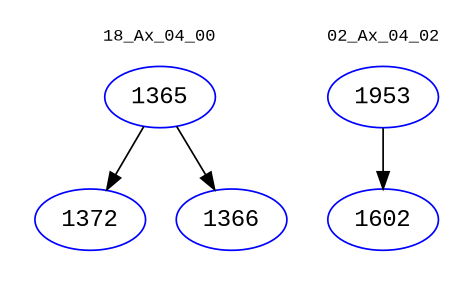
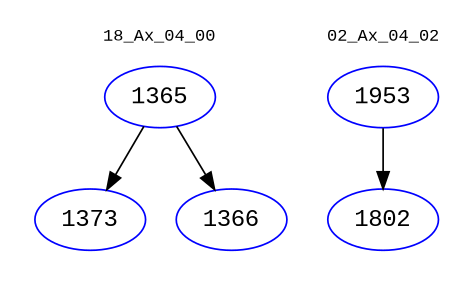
node "1372": label "1372" -> "1373"
node "1602": label "1602" -> "1802"
